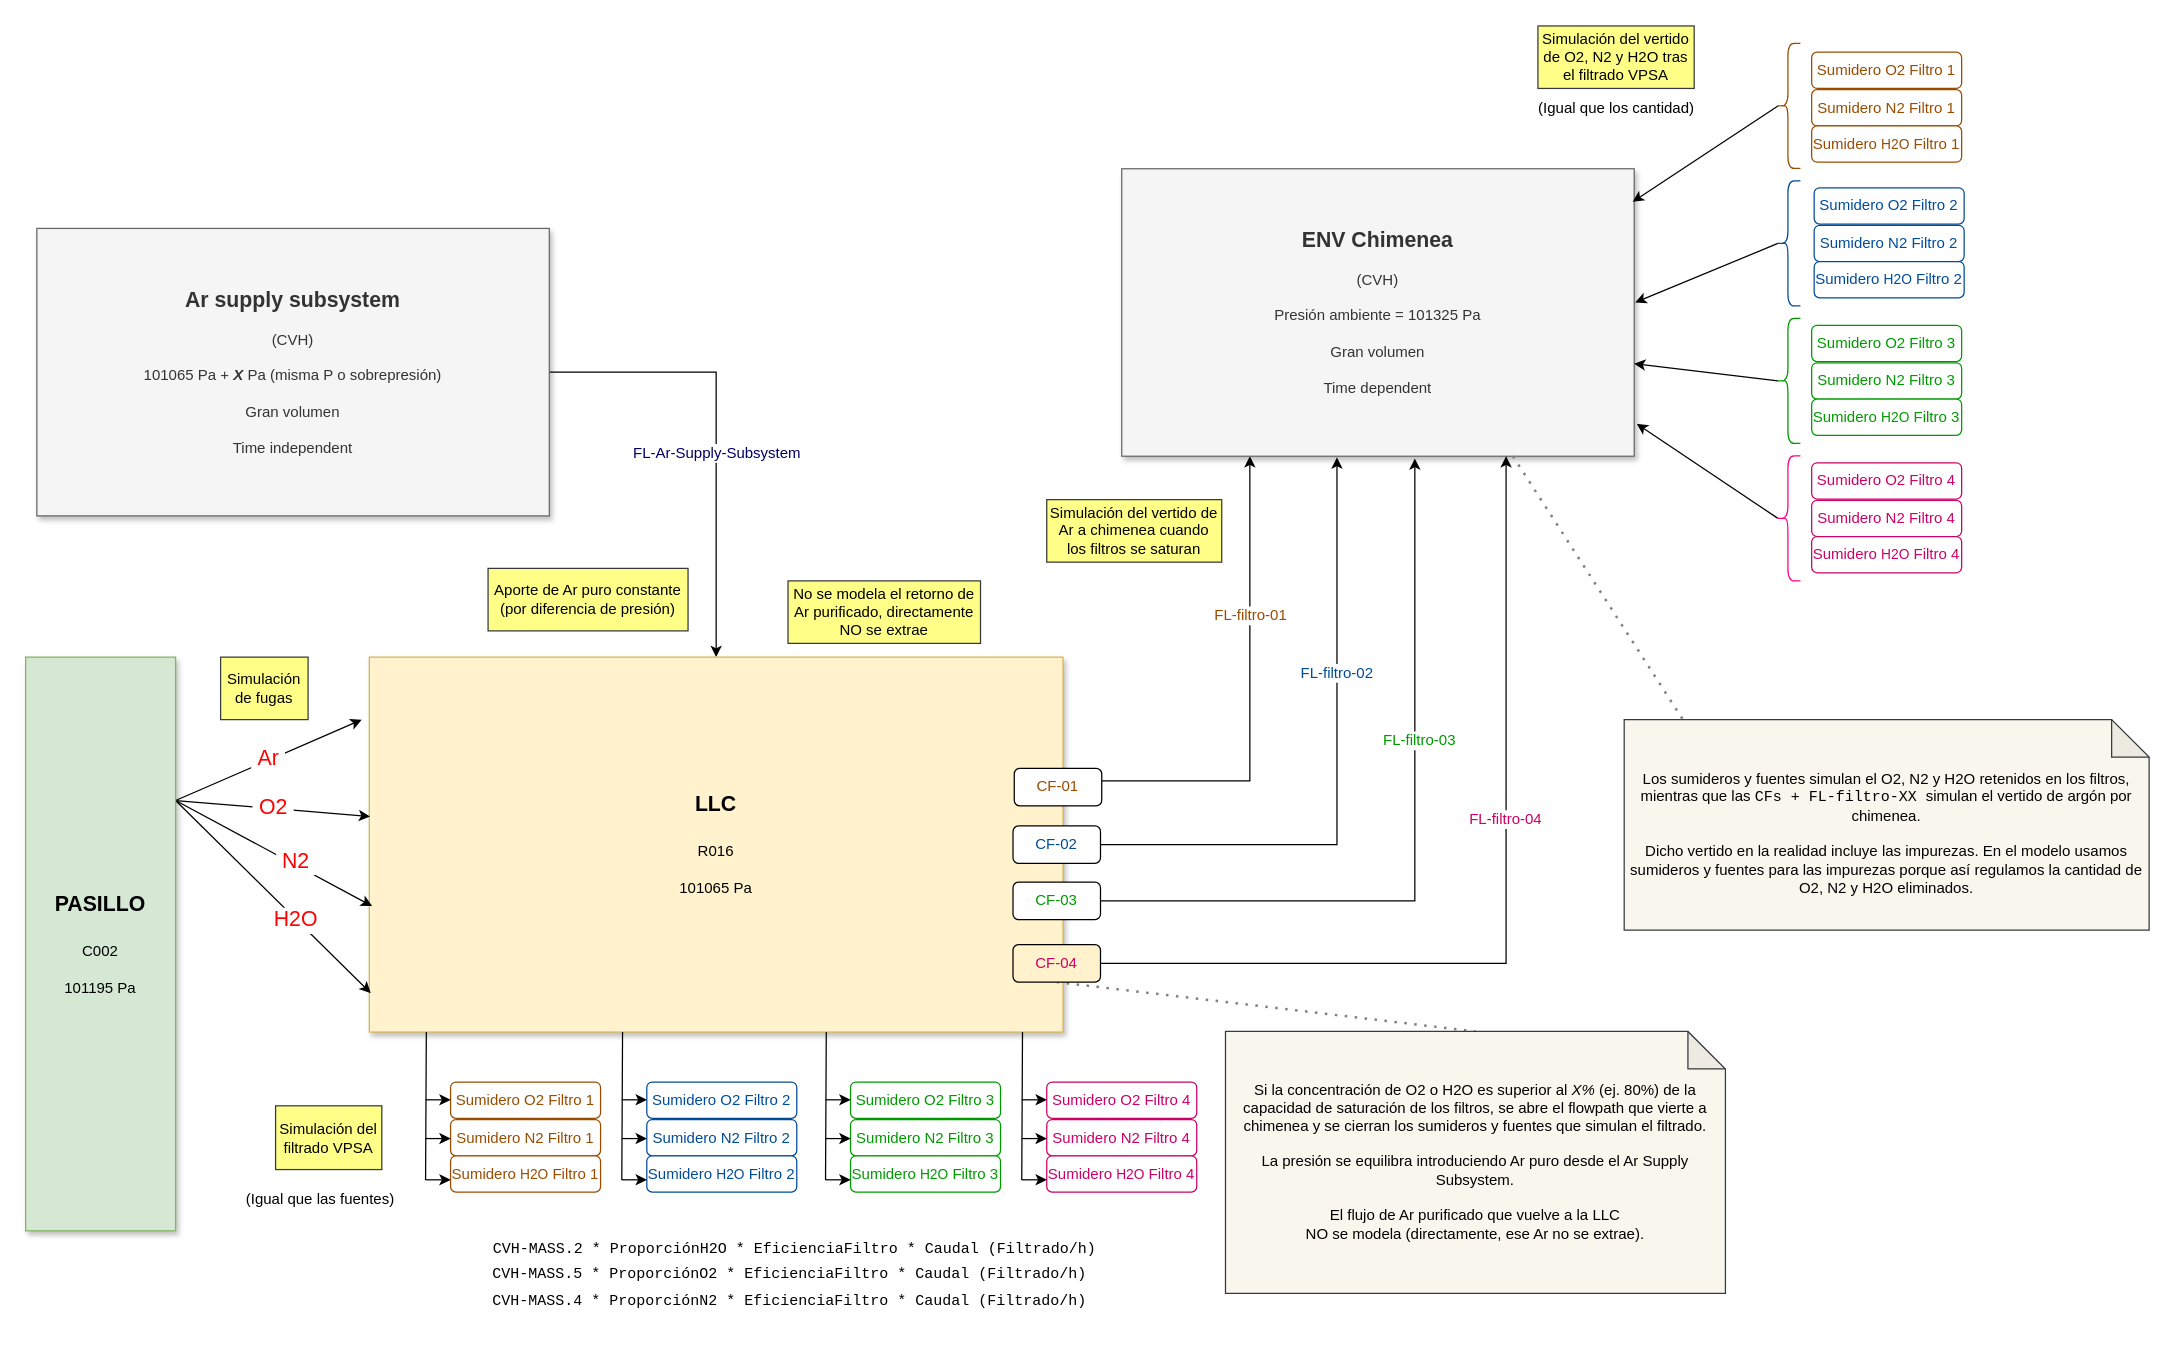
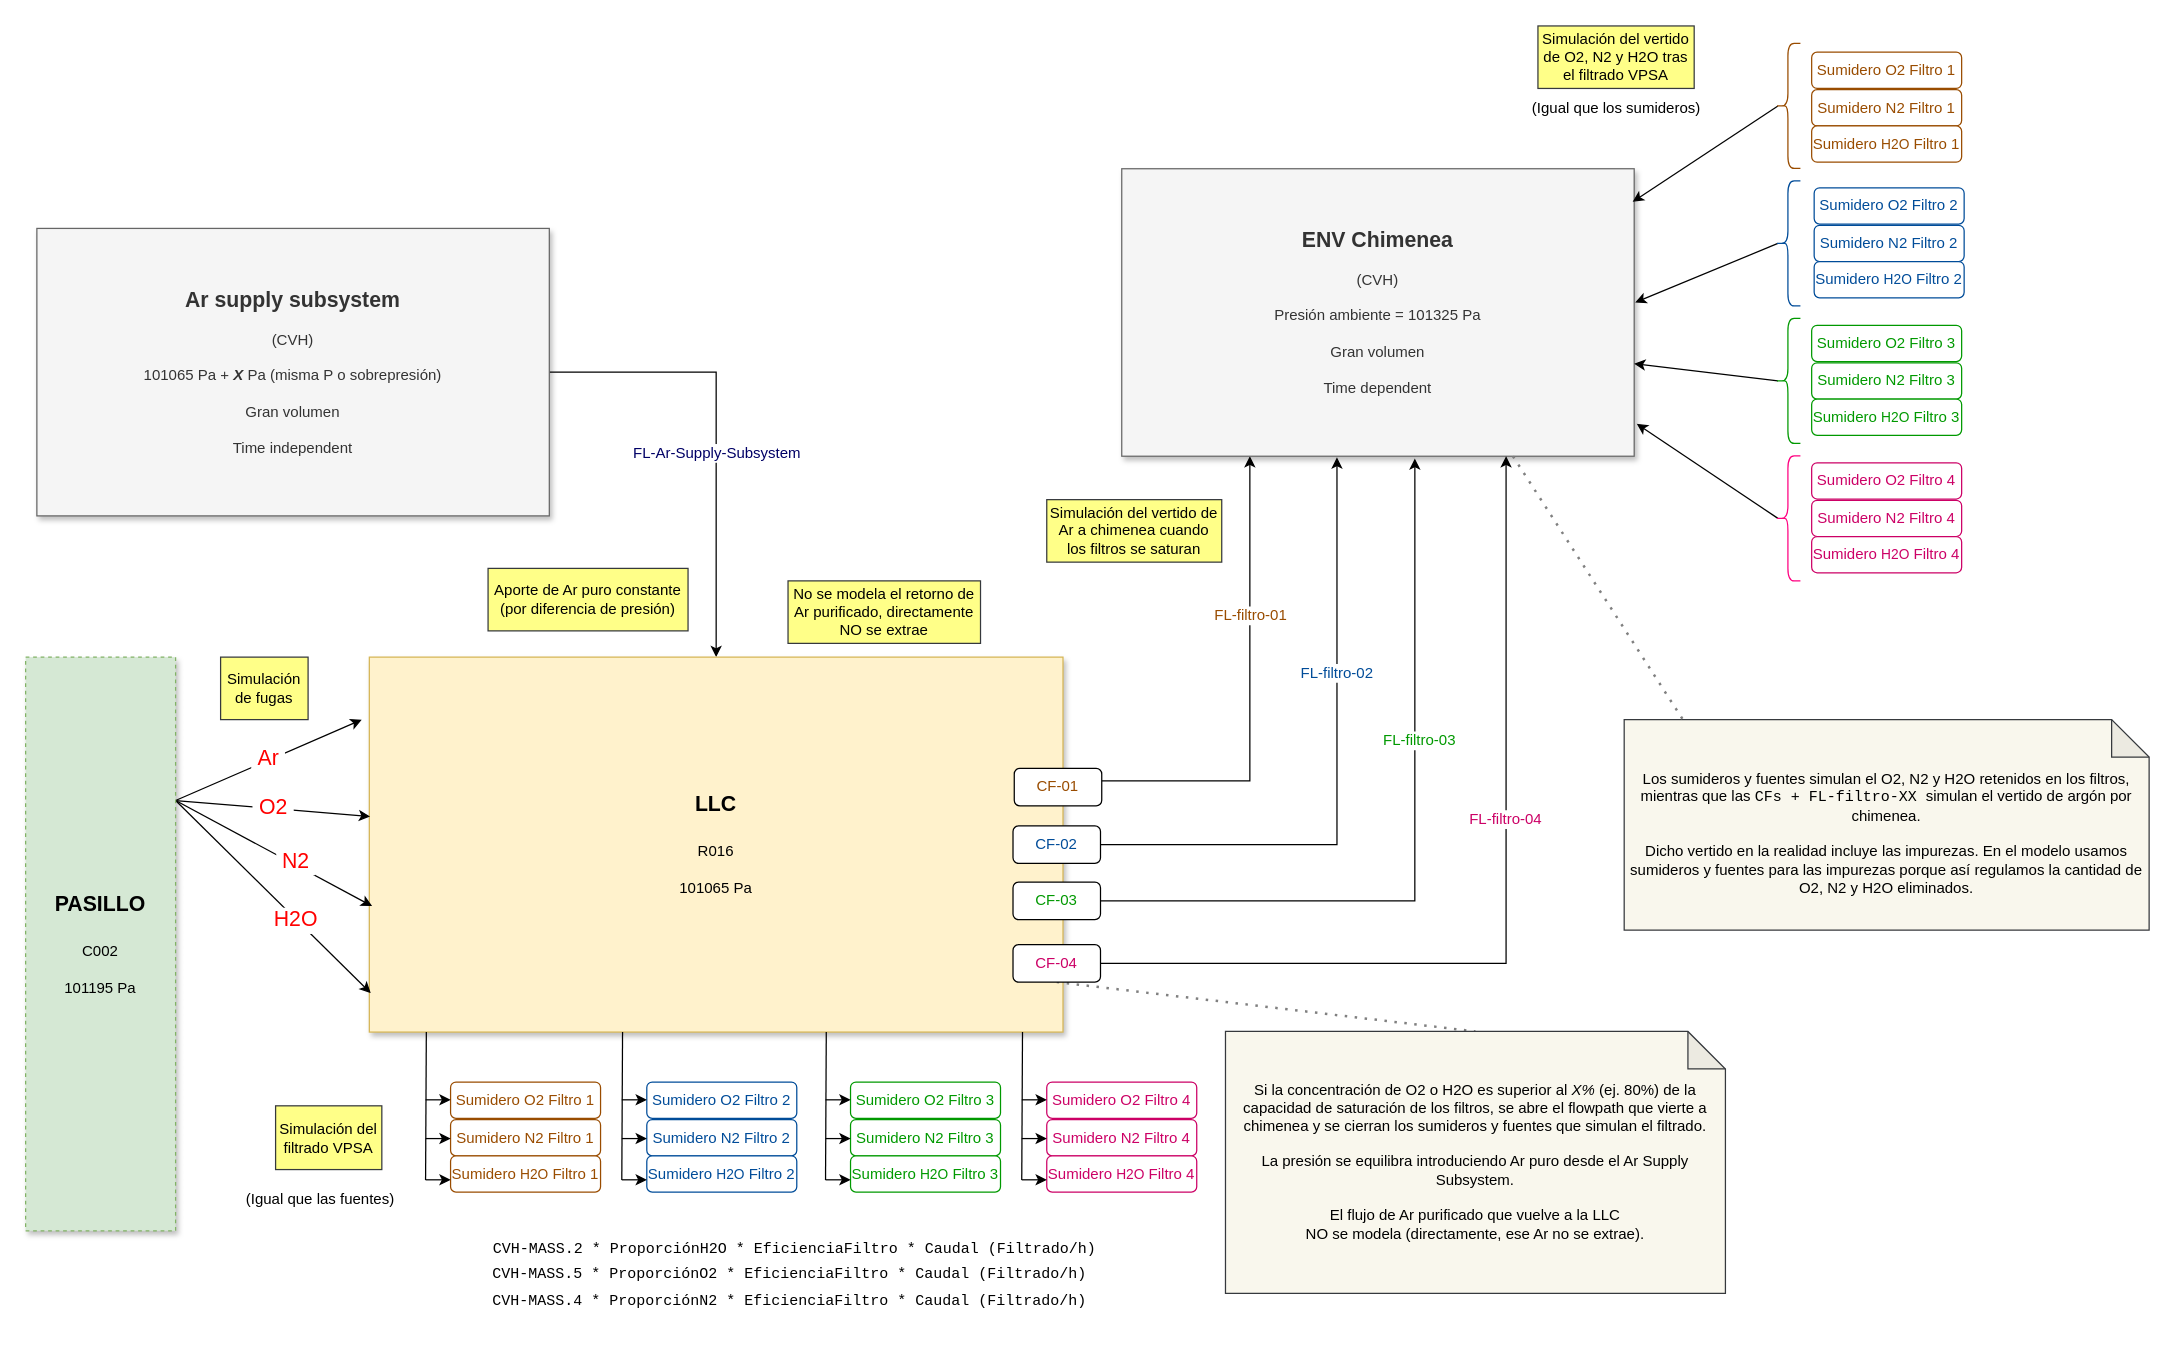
node "(Igual que los cantidad)": label "(Igual que los cantidad)" -> "(Igual que los sumideros)"
node "PASILLO C002 101195 Pa": style solid -> dashed
node "CF-04": fillcolor #fff2cc -> #ffffff
